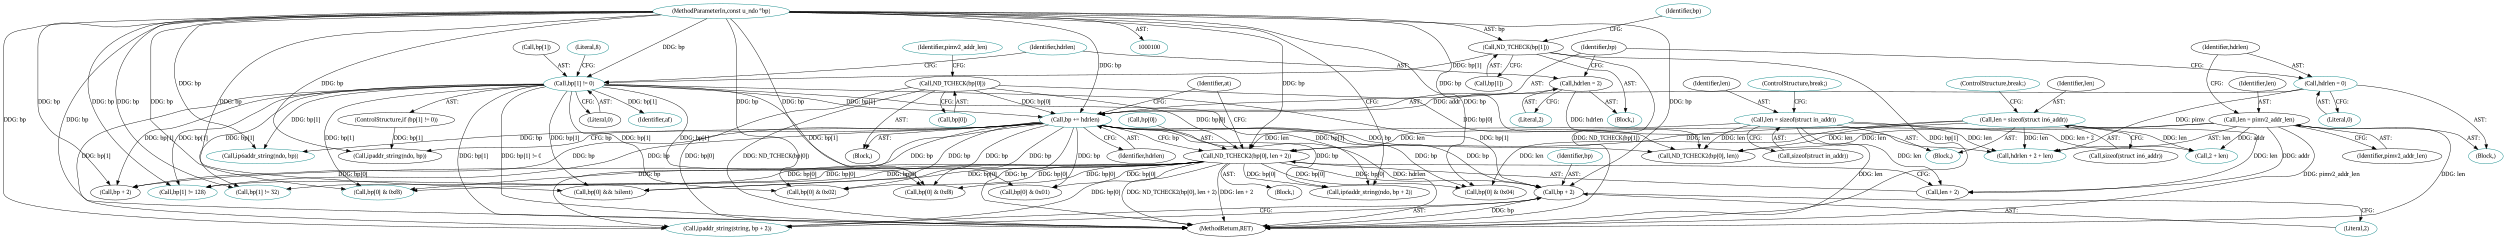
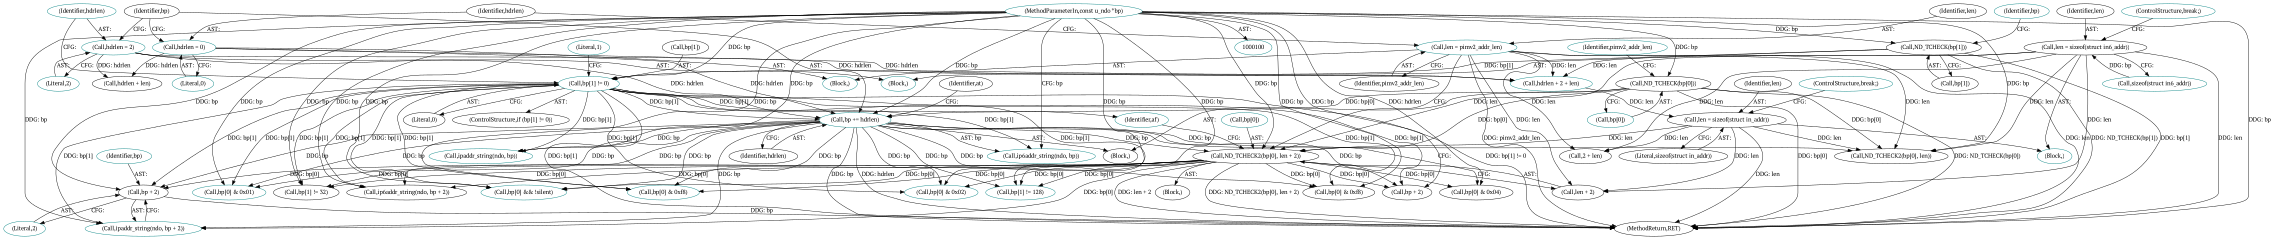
edge "(MethodParameterIn,const u_ndo *bp)" -> "(Call,ND_TCHECK(bp[0]))": added, label "DDG: bp"
edge "(MethodParameterIn,const u_ndo *bp)" -> "(Call,bp[0] & 0x01)": added, label "DDG: bp"
edge "(MethodParameterIn,const u_ndo *bp)" -> "(Call,ND_TCHECK(bp[1]))": label "AST: bp" -> "DDG: bp"
node "(Literal,8)": label "(Literal,8)" -> "(Literal,1)"
node "(Call,hdrlen + len)": added
edge "(MethodParameterIn,const u_ndo *bp)" -> "(Call,ip6addr_string(ndo, bp))": label "DDG: bp" -> "CFG: bp"
node "(Call,hdrlen = 2)": color black -> teal
edge "(MethodParameterIn,const u_ndo *bp)" -> "(Call,ip6addr_string(ndo, bp + 2))": label "CFG: " -> "DDG: bp"
edge "(Call,hdrlen = 2)" -> "(Call,bp += hdrlen)": label "AST: " -> "DDG: hdrlen"
edge "(Call,hdrlen = 0)" -> "(Call,bp += hdrlen)": label "DDG: addr" -> "DDG: hdrlen"
edge "(MethodParameterIn,const u_ndo *bp)" -> "(Call,bp[0] & 0x04)": label "DDG: bp" -> "DDG: hdrlen"
edge "(Identifier,at)" -> "(Call,ND_TCHECK2(bp[0], len + 2))": now "(Identifier,af)" -> "(Call,ND_TCHECK2(bp[0], len + 2))"
node "(Call,len = sizeof(struct in_addr))": color teal -> black
node "(Call,len = sizeof(struct in6_addr))": color teal -> black
edge "(Call,hdrlen = 0)" -> "(Call,hdrlen + 2 + len)": label "DDG: pimv" -> "DDG: hdrlen"
node "(Call,len = pimv2_addr_len)": color black -> teal
edge "(Call,len = sizeof(struct in_addr))" -> "(Call,hdrlen + 2 + len)": reversed
edge "(ControlStructure,if (bp[1] != 0))" -> "(Call,ipaddr_string(ndo, bp))": now "(Call,bp[1] != 0)" -> "(Call,ipaddr_string(ndo, bp))"
edge "(Call,bp += hdrlen)" -> "(Call,ip6addr_string(ndo, bp))": label "DDG: bp" -> "AST: bp"
edge "(Call,bp += hdrlen)" -> "(Call,ipaddr_string(ndo, bp))": label "CFG: bp" -> "DDG: bp"
edge "(Call,bp += hdrlen)" -> "(Call,ND_TCHECK2(bp[0], len + 2))": label "CFG: bp" -> "DDG: bp"
edge "(Call,len = pimv2_addr_len)" -> "(Call,ND_TCHECK2(bp[0], len + 2))": label "DDG: len" -> "CFG: "
edge "(Call,len = sizeof(struct in_addr))" -> "(Call,2 + len)": label "DDG: len + 2" -> "DDG: len"
edge "(Call,sizeof(struct in6_addr))" -> "(Call,len = sizeof(struct in6_addr))": label "AST: " -> "DDG: bp"
edge "(Call,len = pimv2_addr_len)" -> "(Call,hdrlen + 2 + len)": label "AST: len" -> "DDG: len"
edge "(Call,len = pimv2_addr_len)" -> "(Call,2 + len)": label "DDG: addr" -> "DDG: len"
edge "(Call,len = sizeof(struct in6_addr))" -> "(Call,bp[0] & 0x04)": now "(Call,len = sizeof(struct in6_addr))" -> "(MethodReturn,RET)"
edge "(Call,bp += hdrlen)" -> "(Call,bp[1] != 32)": added, label "DDG: bp"
node "(Call,ipaddr_string(ndo, bp))": color black -> teal
edge "(Call,bp += hdrlen)" -> "(Call,bp[0] & 0x04)": label "DDG: bp" -> "CFG: "
node "(Call,sizeof(struct in_addr))": label "(Call,sizeof(struct in_addr))" -> "(Literal,sizeof(struct in_addr))"
node "(Call,sizeof(struct in6_addr))": color black -> teal
node "(Call,2 + len)": color teal -> black
edge "(Call,len = pimv2_addr_len)" -> "(Call,len + 2)": label "DDG: addr" -> "DDG: len"
node "(Call,bp[1] != 32)": color teal -> black
node "(Call,bp[0] && !silent)": color black -> teal
node "(Call,bp[0] & 0x02)": color black -> teal
node "(Call,bp[0] & 0x01)": color black -> teal
node "(Call,ipaddr_string(string, bp + 2))": label "(Call,ipaddr_string(string, bp + 2))" -> "(Call,ipaddr_string(ndo, bp + 2))"
